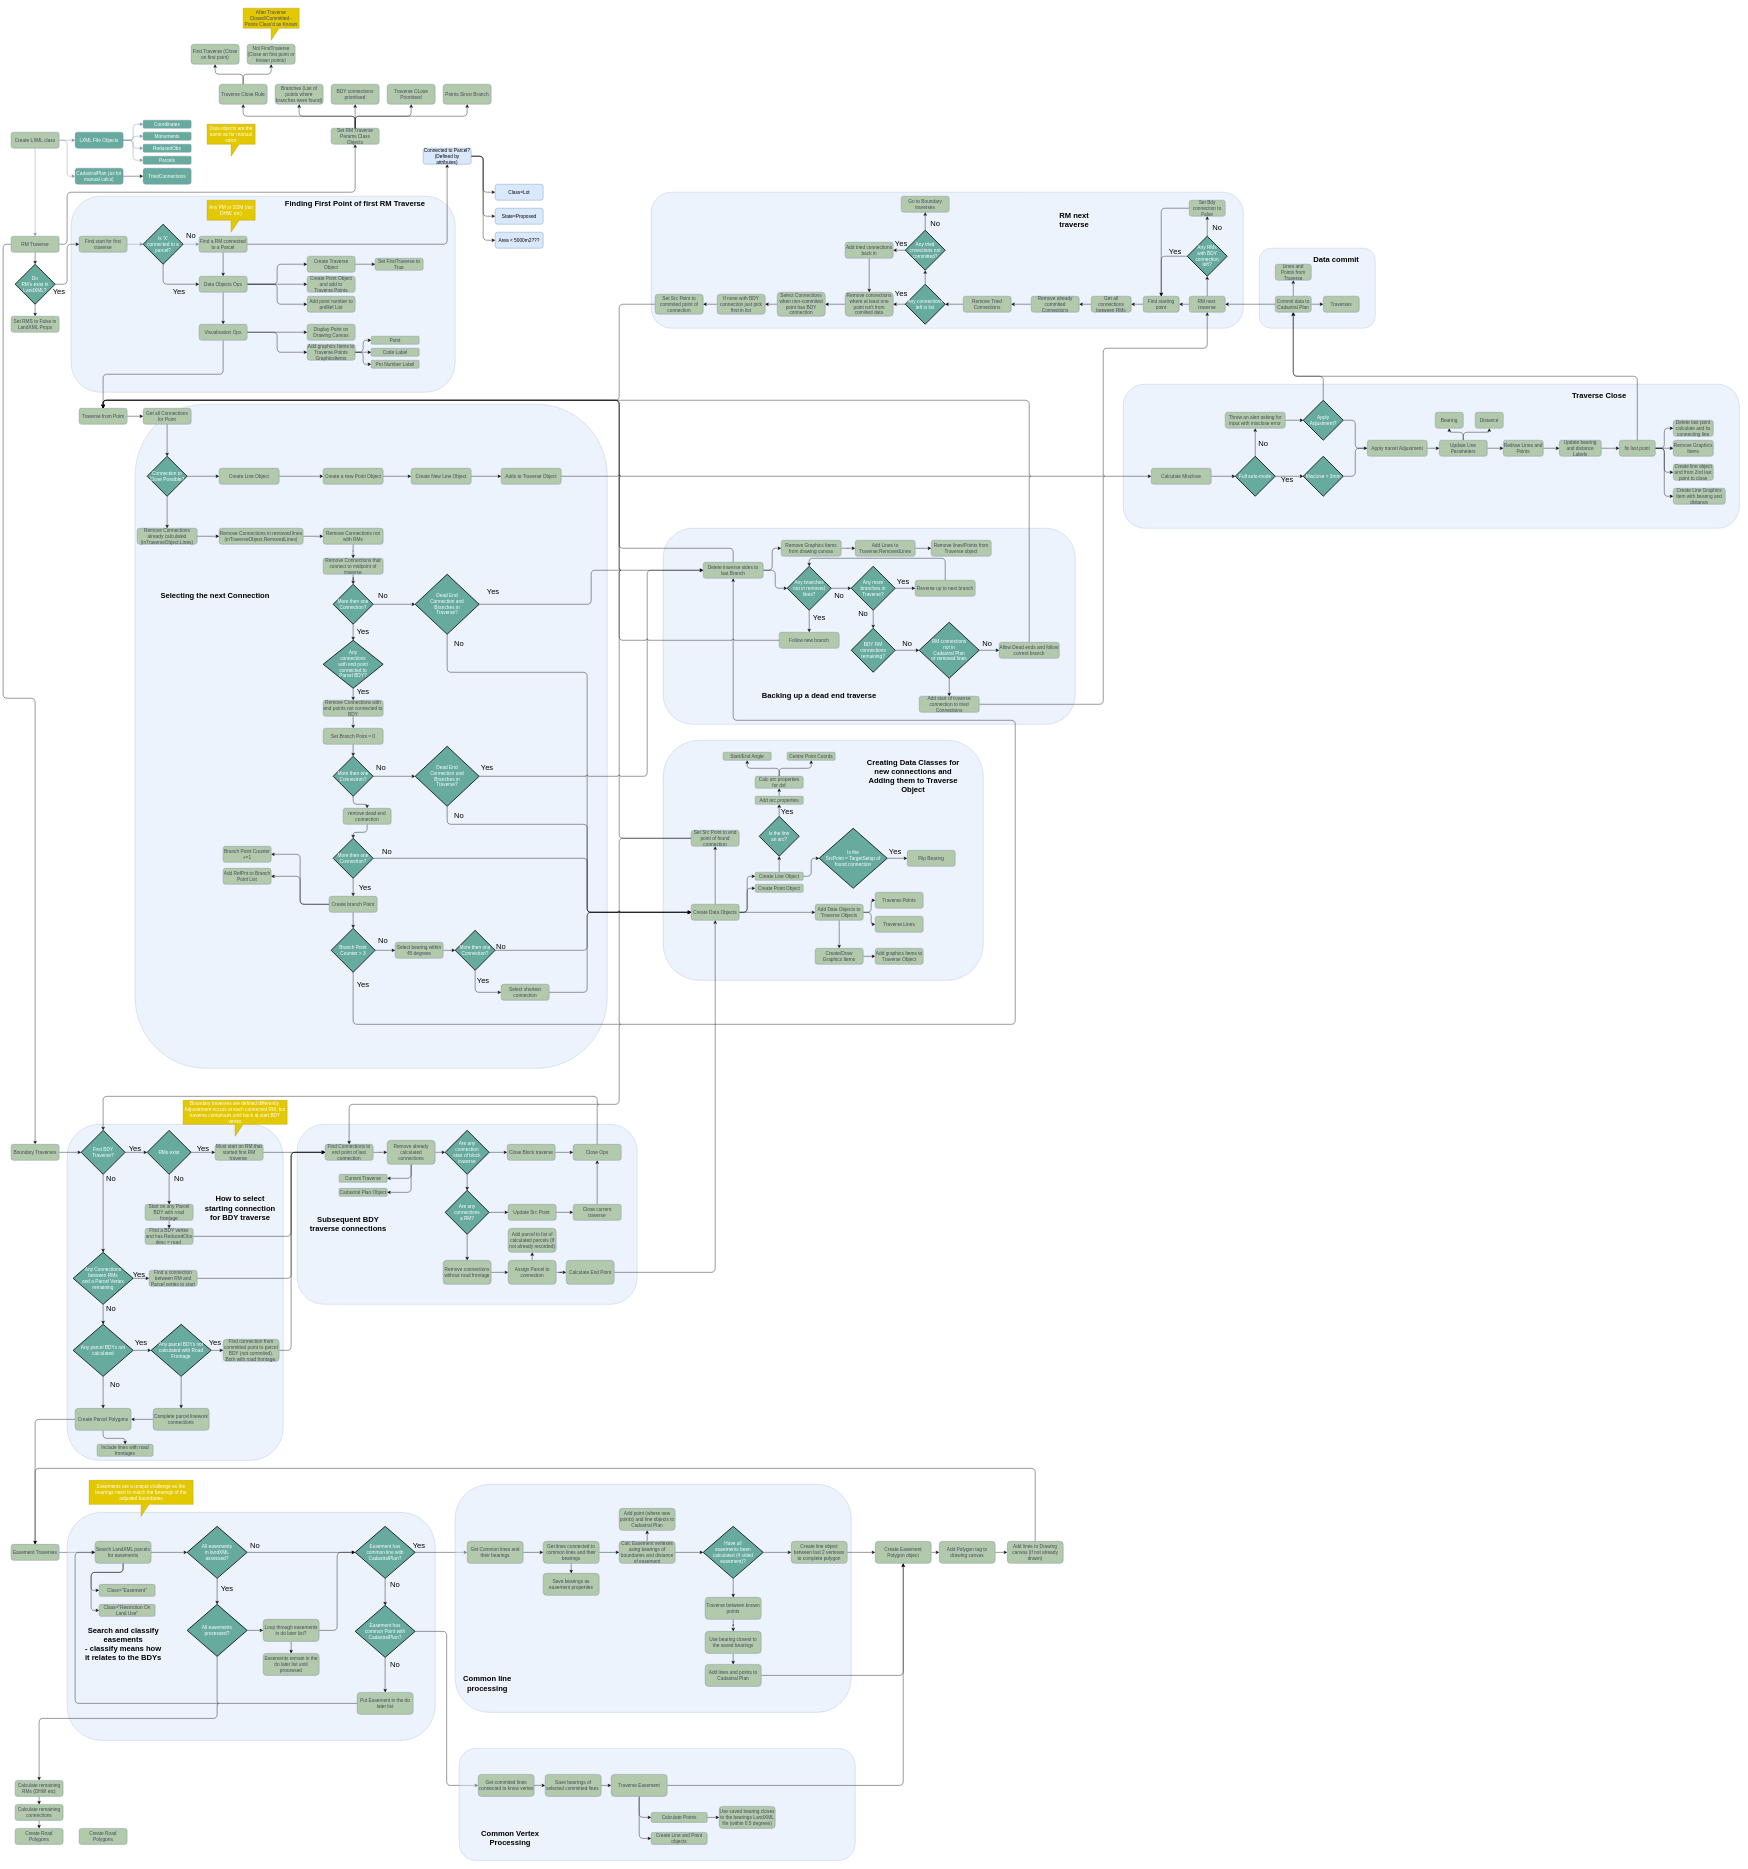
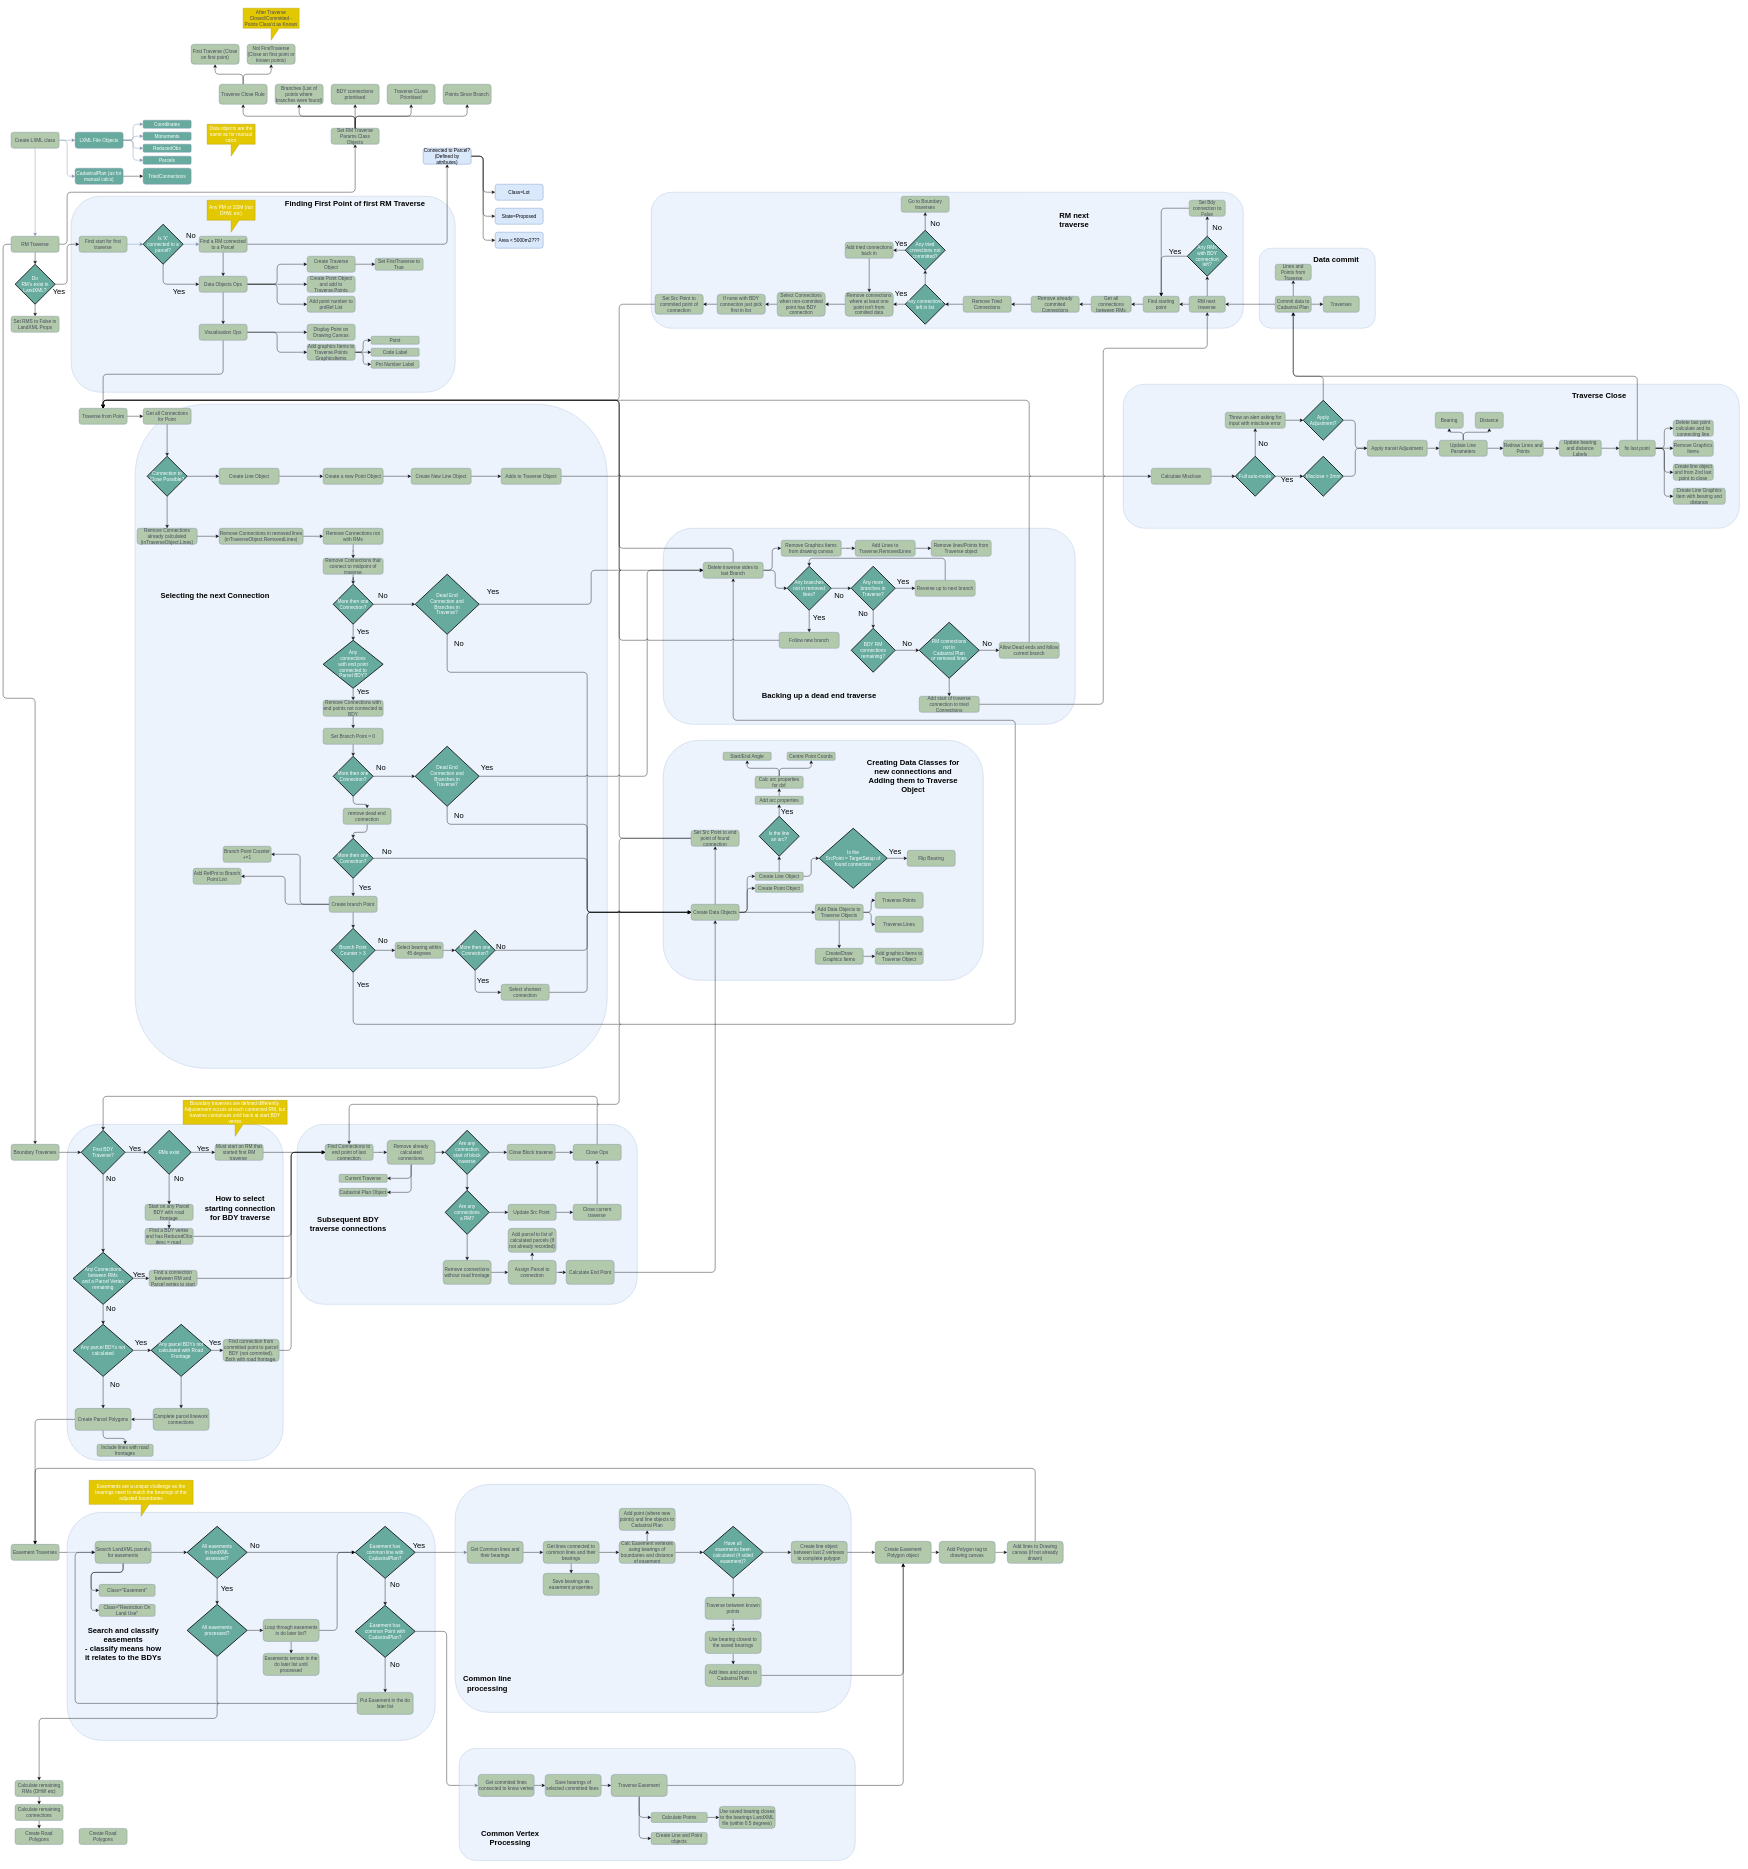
node "Add RefPnt to Branch Point List": moved (247, 876) -> (217, 876)
